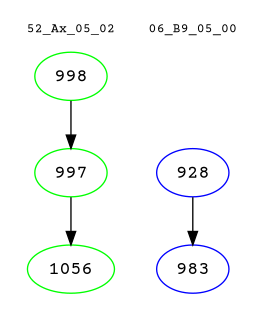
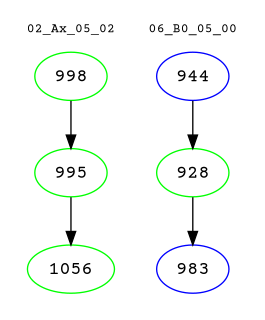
cluster "52_Ax_05_02": label "52_Ax_05_02" -> "02_Ax_05_02"
cluster "06_B9_05_00": label "06_B9_05_00" -> "06_B0_05_00"
node "944": added
node "997": label "997" -> "995"
node "928": color blue -> green
